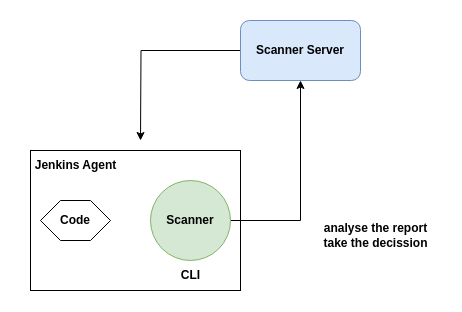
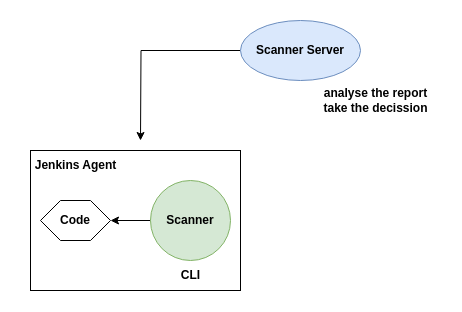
node "Scanner Server": shape rounded rectangle -> ellipse
edge "Scanner" -> "Scanner Server": removed
edge "Scanner" -> "Code": added
node "analyse the report take the decission": moved (376, 236) -> (376, 101)
